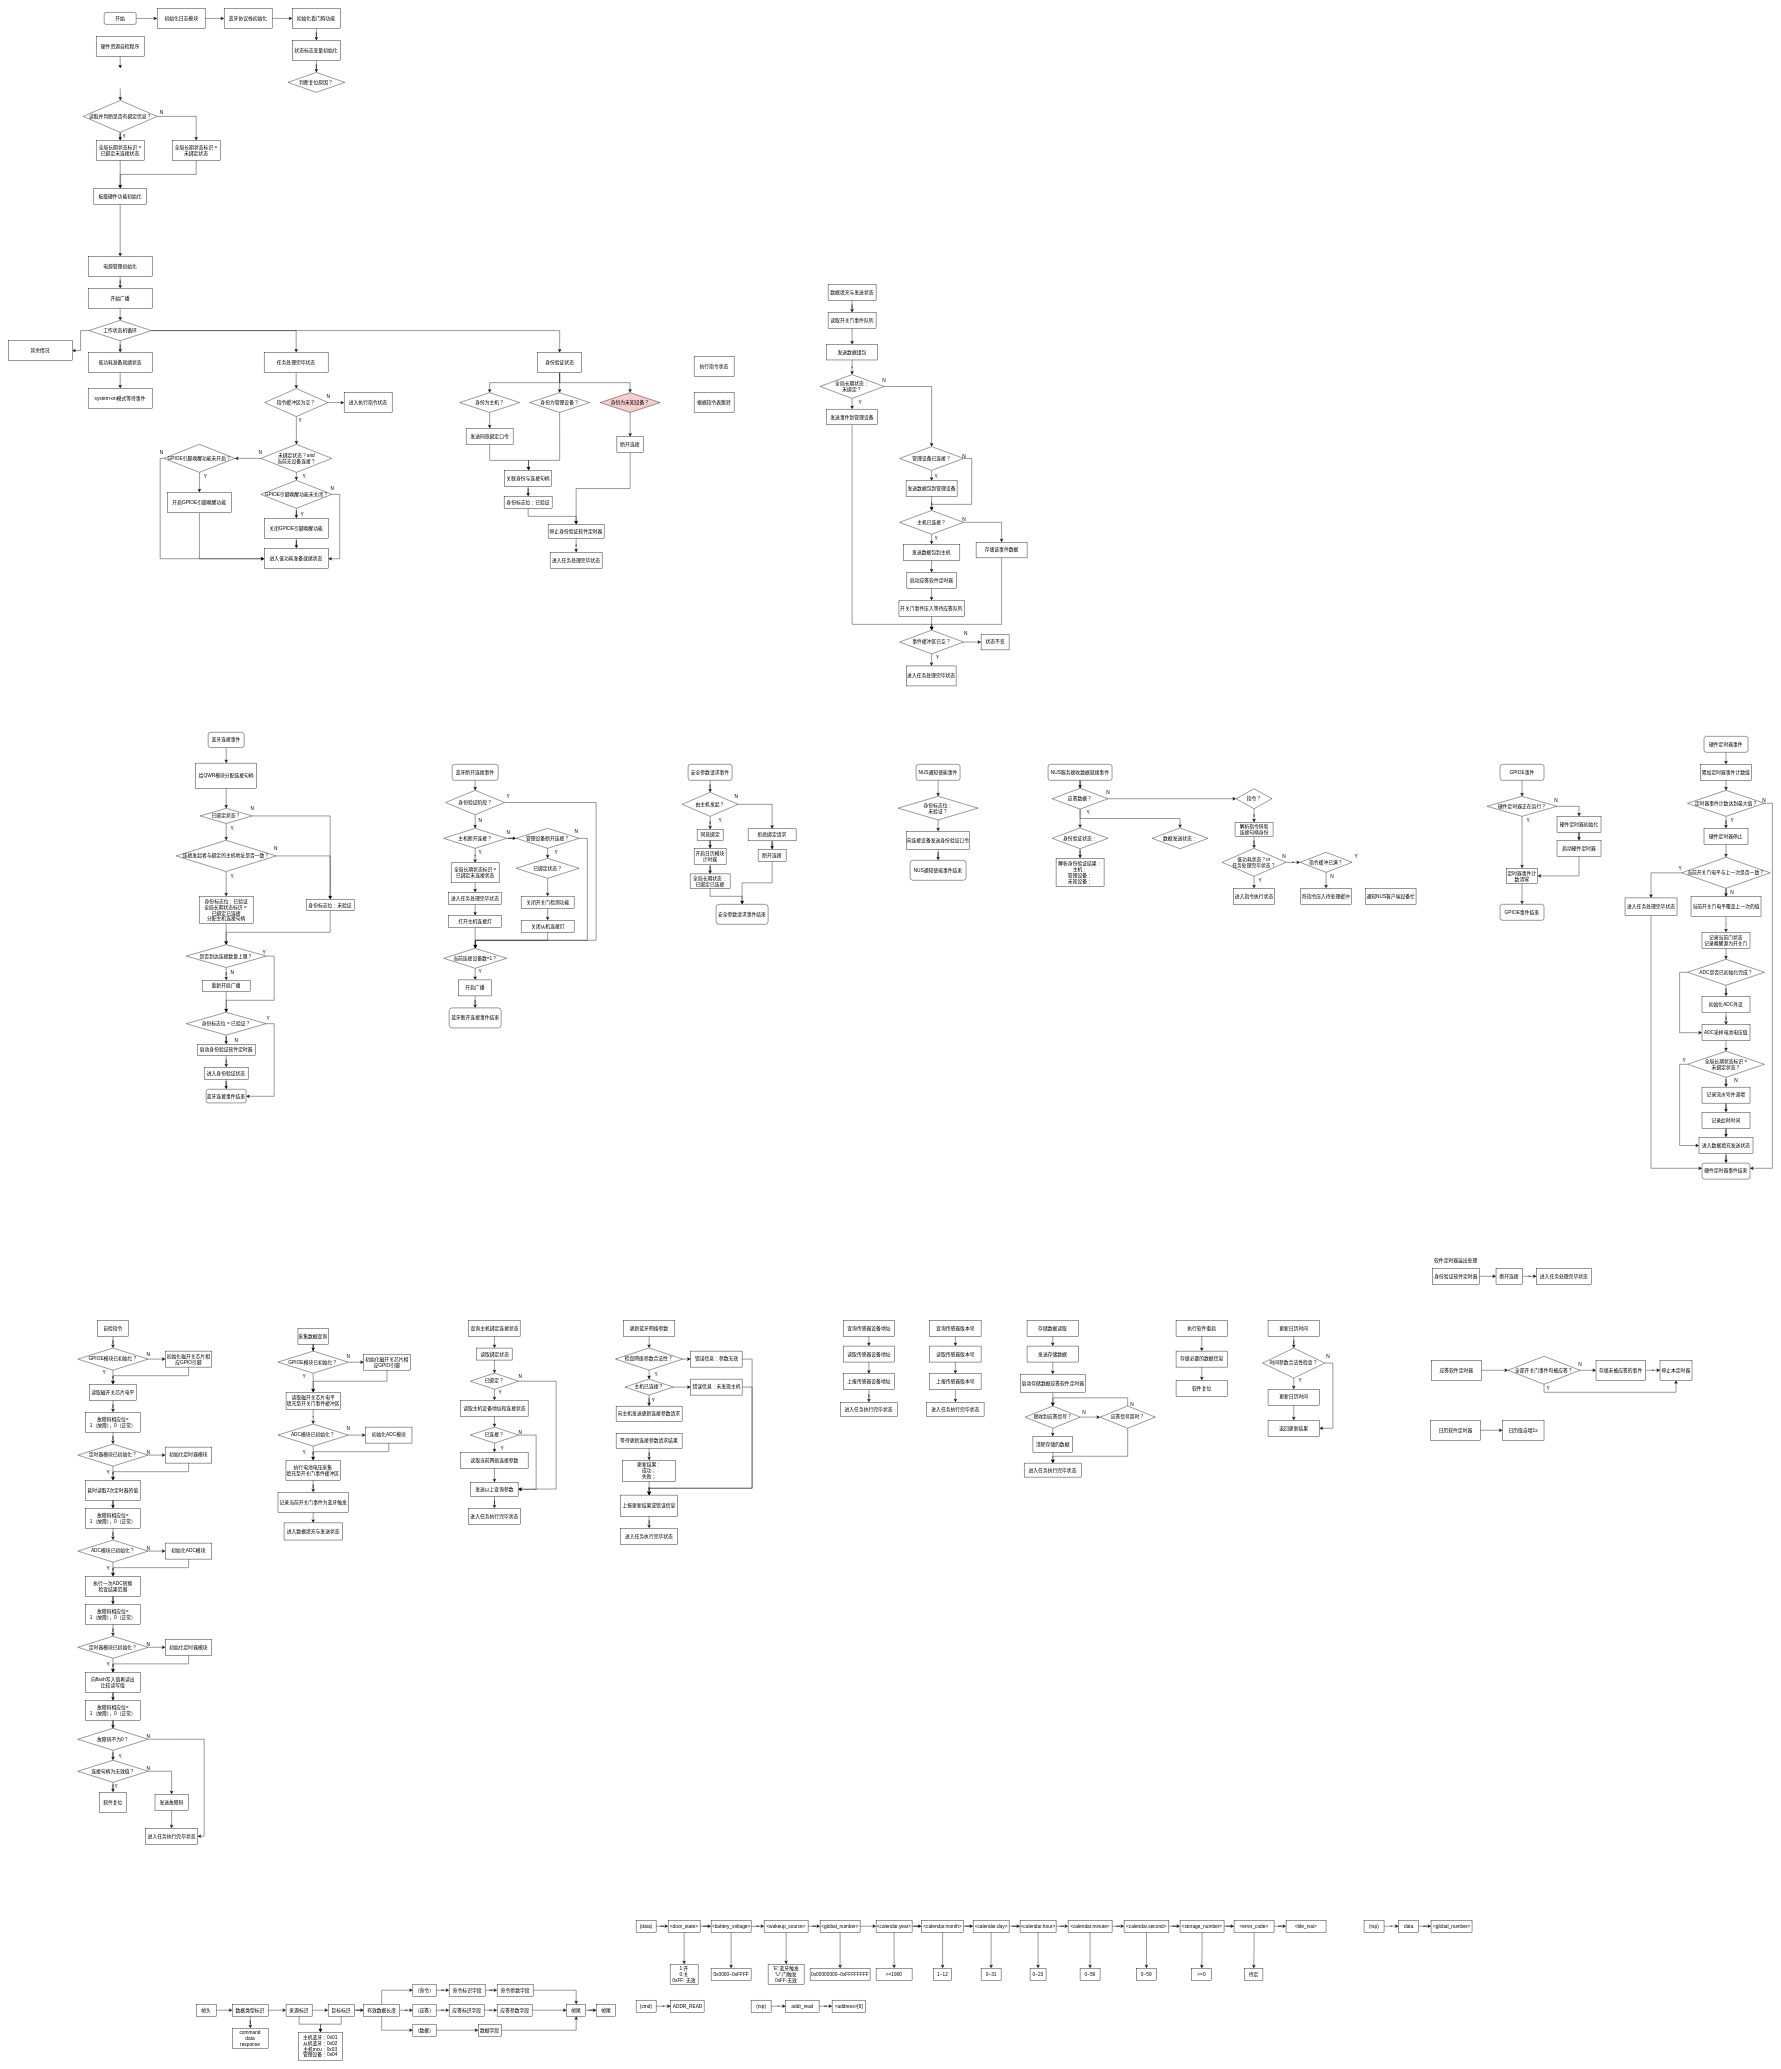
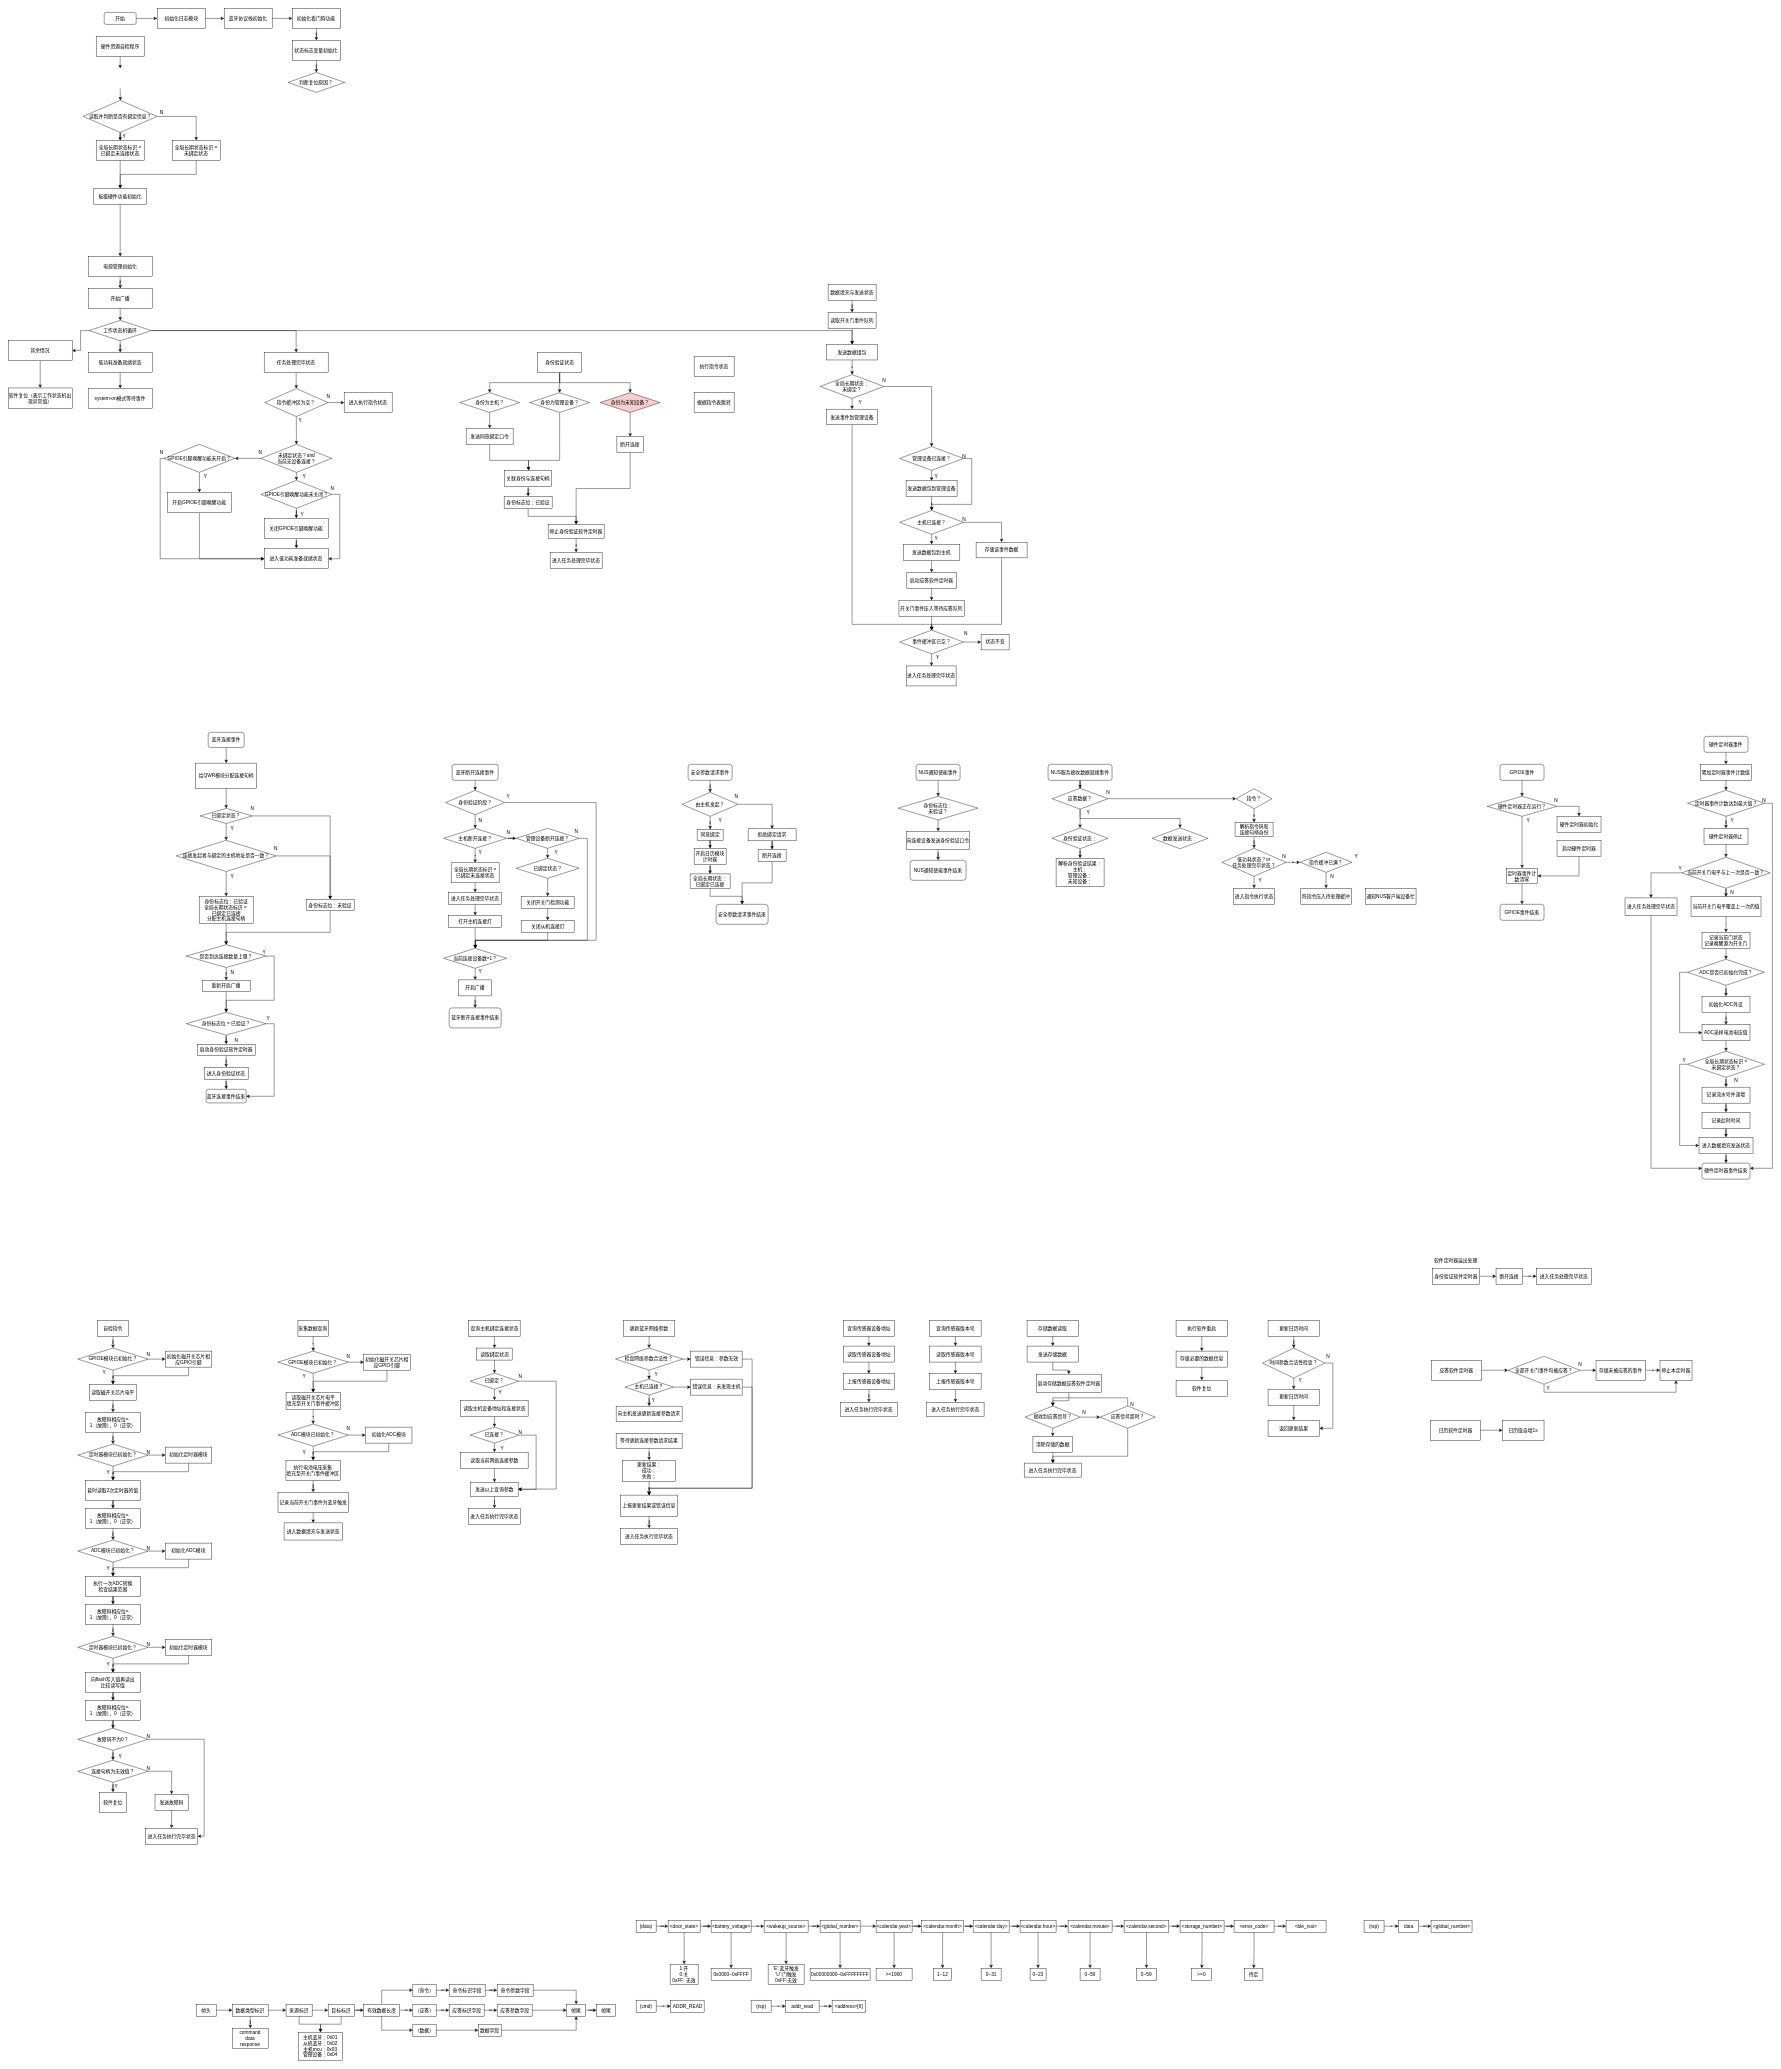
edge "工作状态机循环" -> "身份验证状态": now "工作状态机循环" -> "发送数据组包"
edge "其余情况" -> "软件复位（表示工作状态机出现异常值）": added
node "软件复位（表示工作状态机出现异常值）": added
edge "硬件定时器初始化" -> "启动硬件定时器": removed
node "采集数据查询": moved (313, 1336) -> (313, 1328)
node "启动存储数据应答软件定时器": moved (1053, 1383) -> (1069, 1383)
